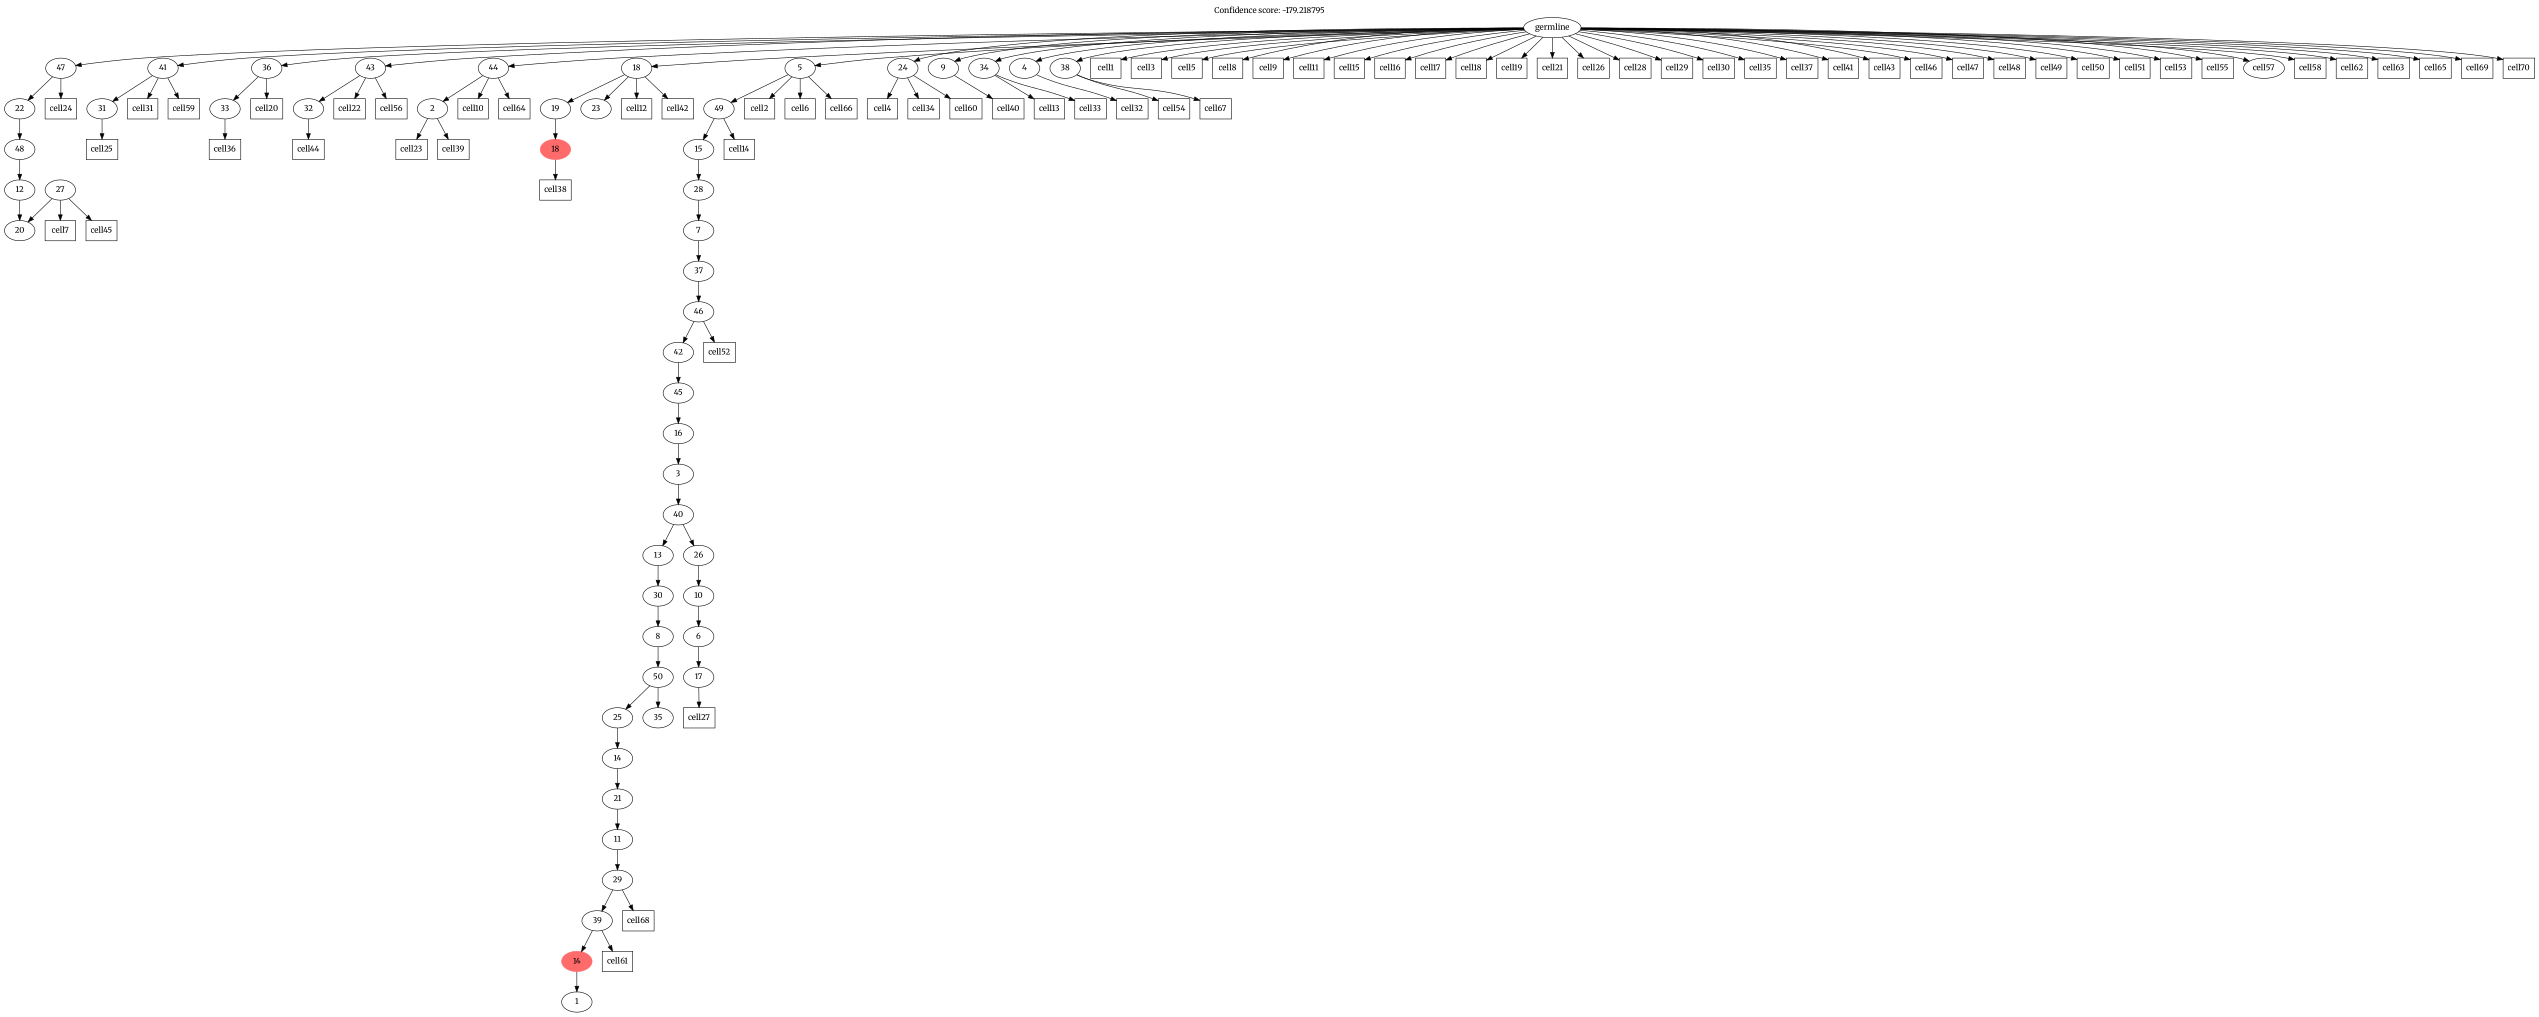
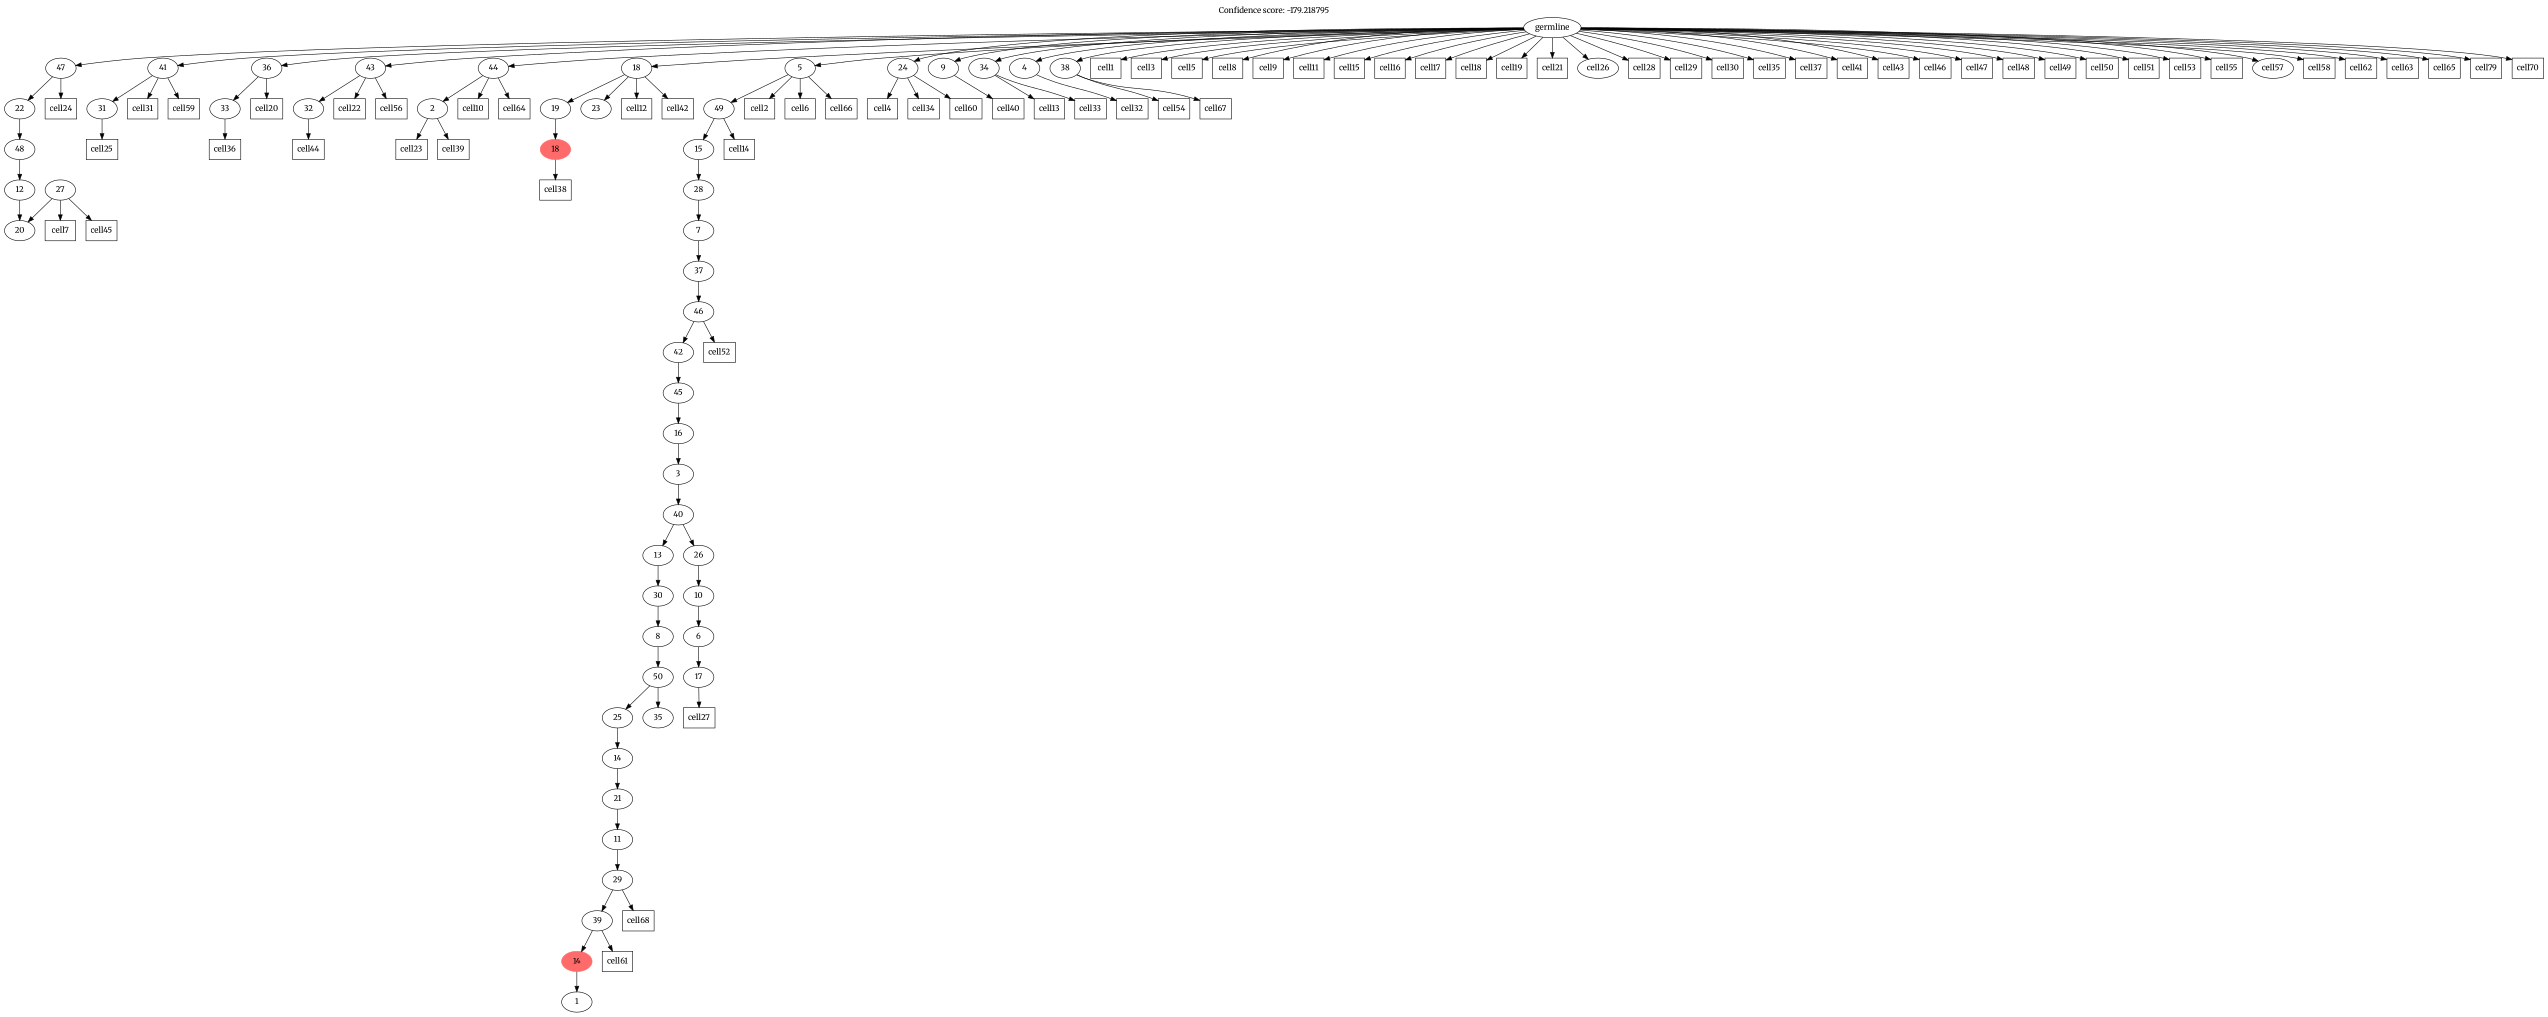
node "cell26": shape box -> ellipse
node "cell69": label "cell69" -> "cell79"
